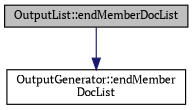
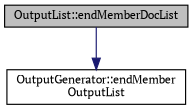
node "OutputGenerator::endMember DocList": label "OutputGenerator::endMember DocList" -> "OutputGenerator::endMember OutputList"
